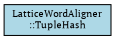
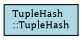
node "LatticeWordAligner ::TupleHash": label "LatticeWordAligner ::TupleHash" -> "TupleHash ::TupleHash"
